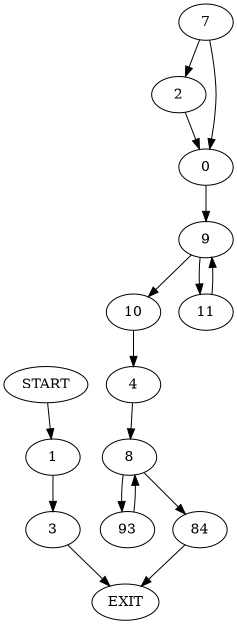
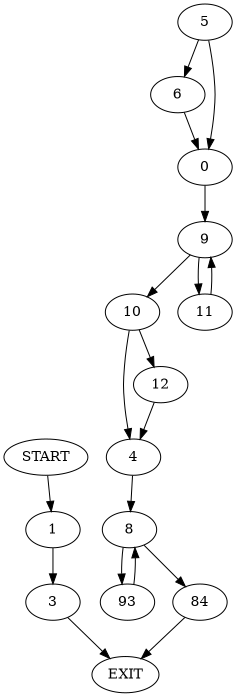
node "7": label "7" -> "5"
node "2": label "2" -> "6"
node "12": added
